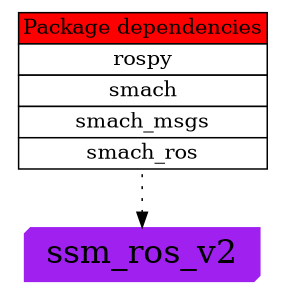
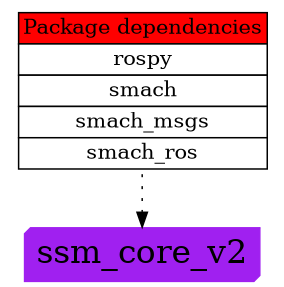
node "ssm_ros_v2": label "ssm_ros_v2" -> "ssm_core_v2"
